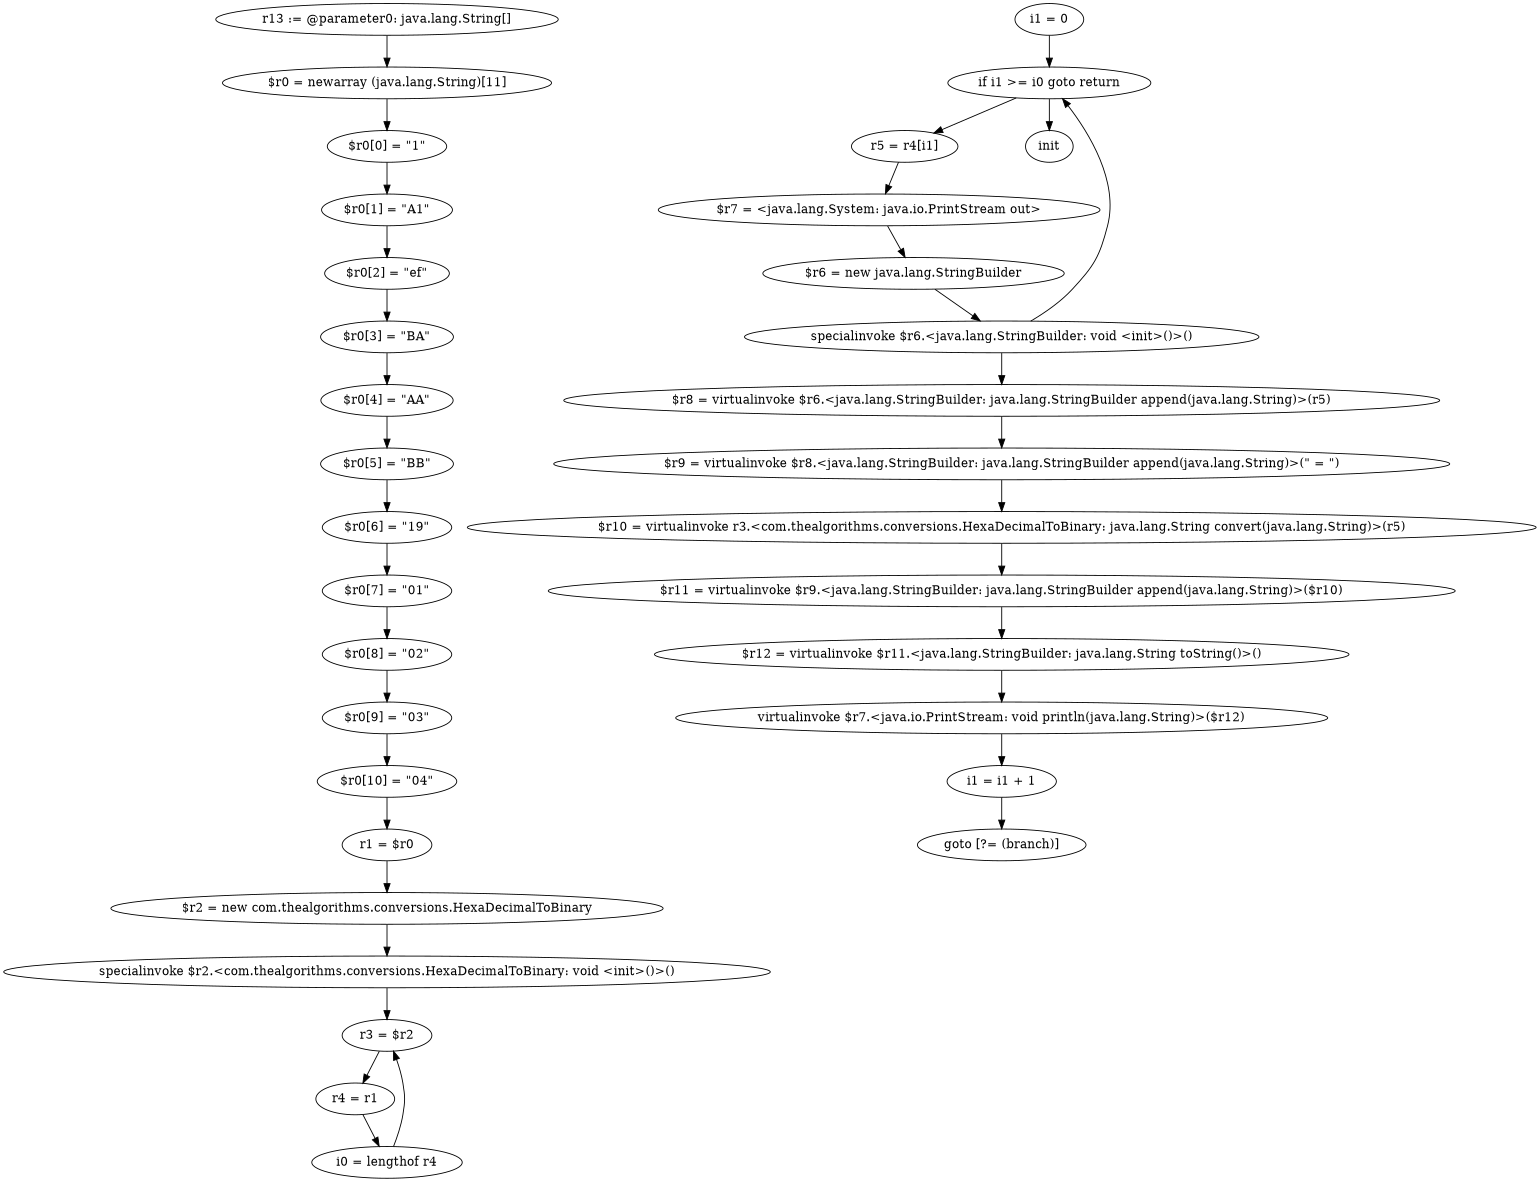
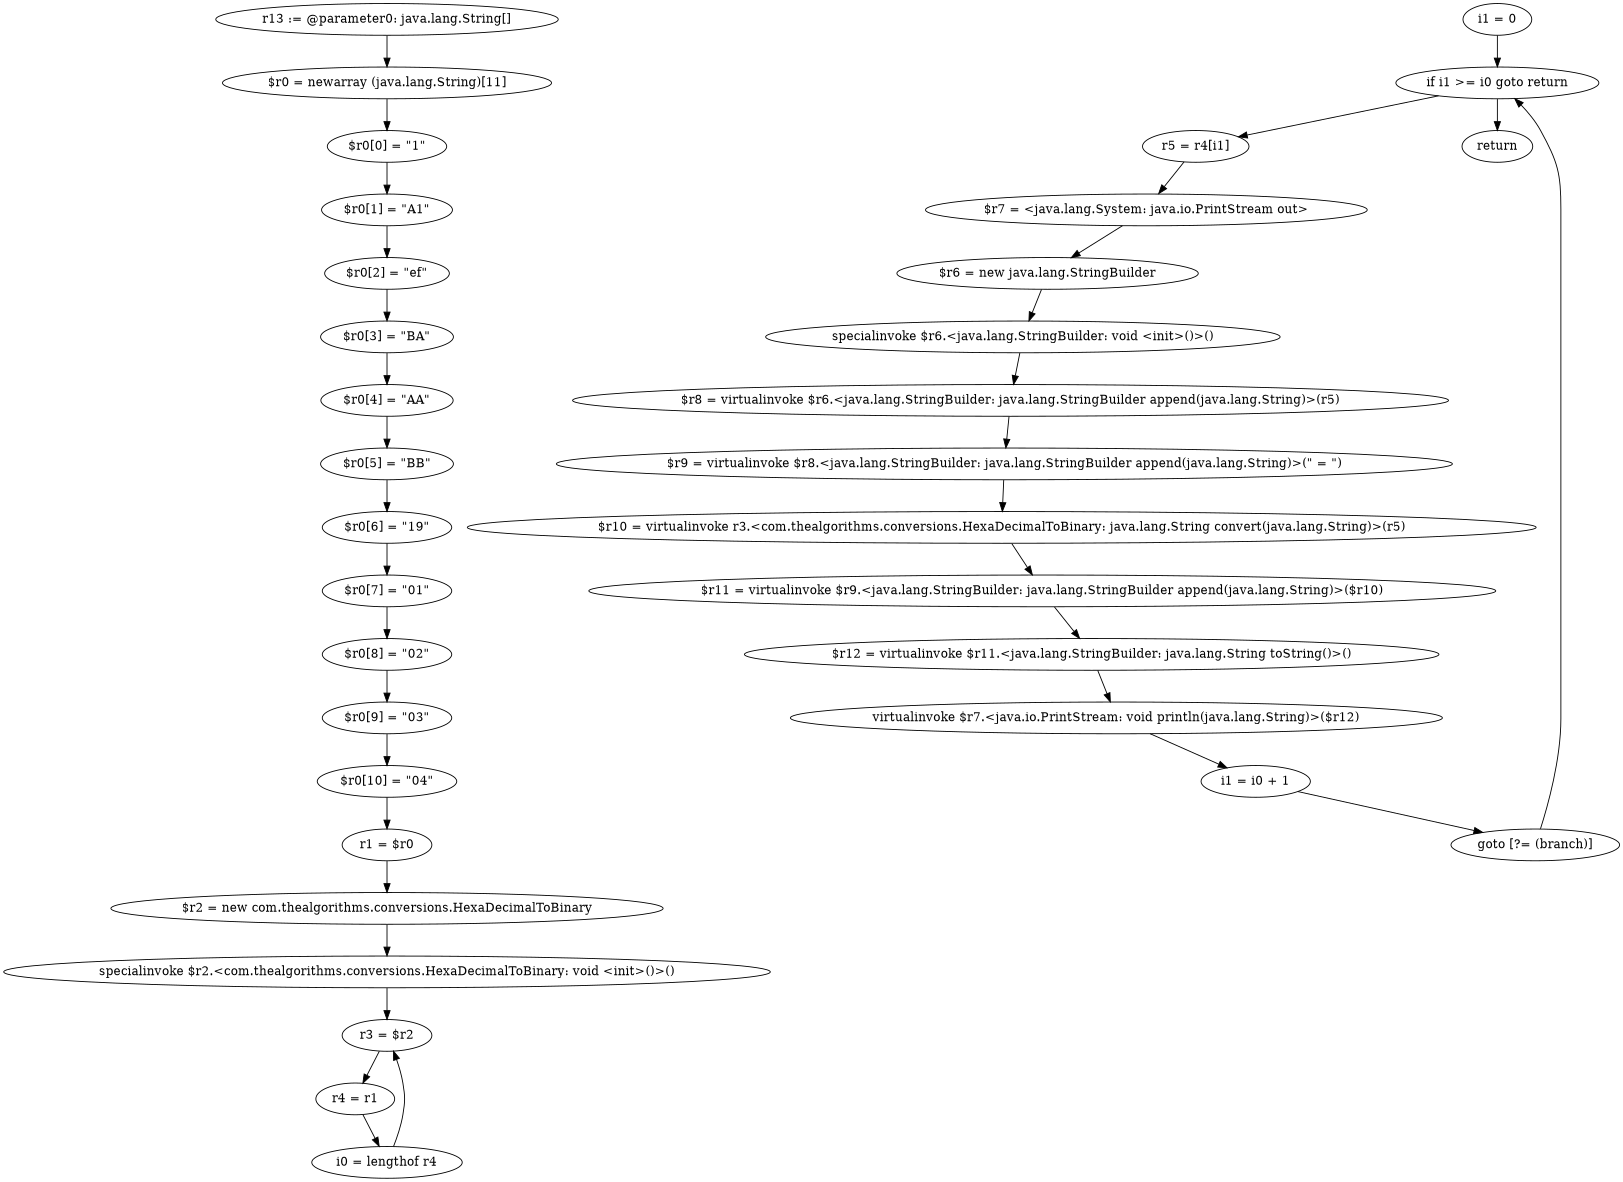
node "init": label "init" -> "return"
edge "specialinvoke $r6.<java.lang.StringBuilder: void <init>()>()" -> "if i1 >= i0 goto return": now "goto [?= (branch)]" -> "if i1 >= i0 goto return"
node "i1 = i1 + 1": label "i1 = i1 + 1" -> "i1 = i0 + 1"
